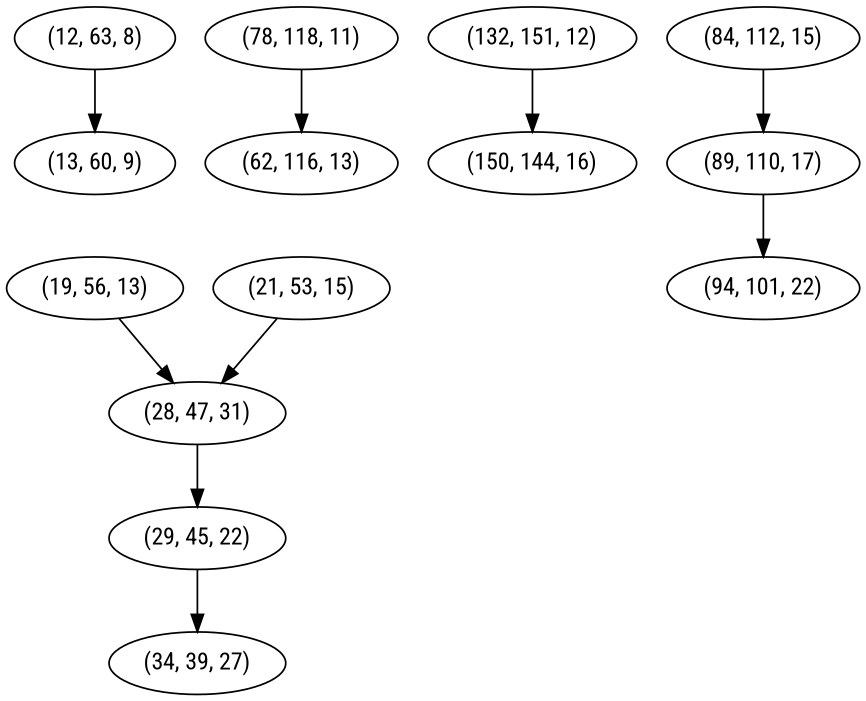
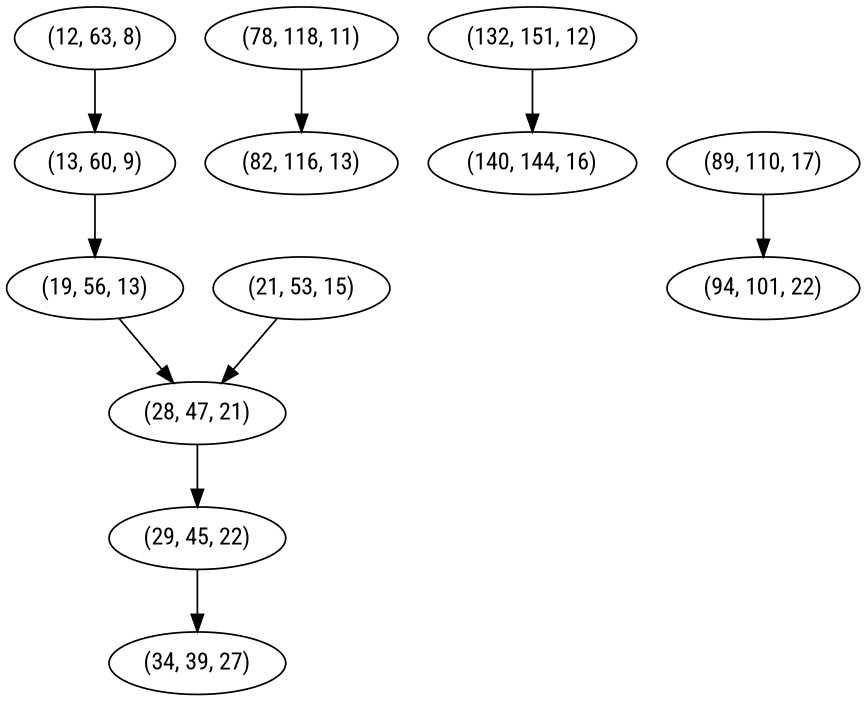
node "(84, 112, 15)": removed
node "(62, 116, 13)": label "(62, 116, 13)" -> "(82, 116, 13)"
node "(150, 144, 16)": label "(150, 144, 16)" -> "(140, 144, 16)"
edge "(13, 60, 9)" -> "(19, 56, 13)": added
node "(28, 47, 31)": label "(28, 47, 31)" -> "(28, 47, 21)"
